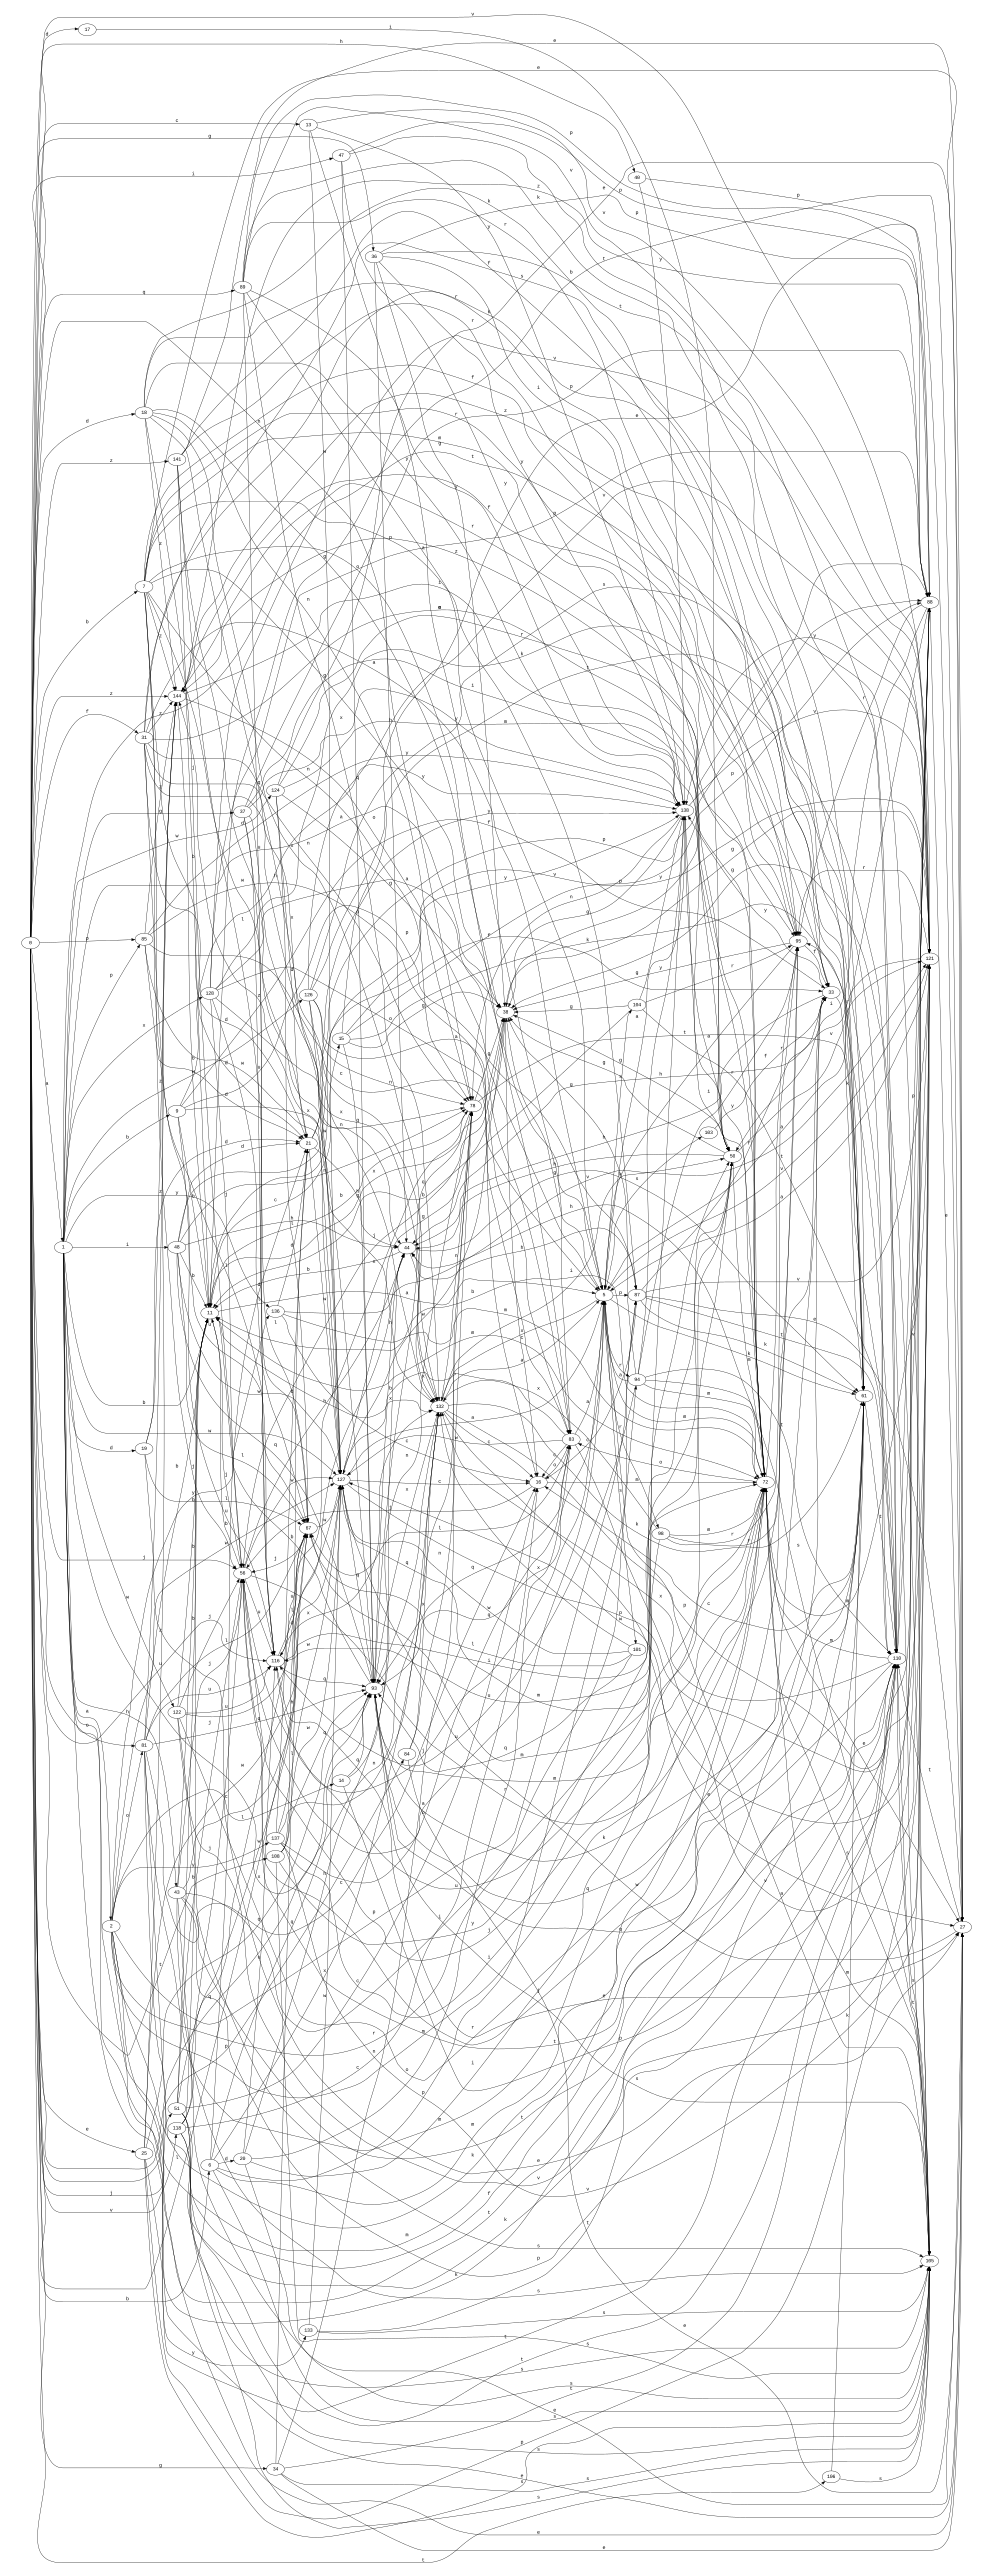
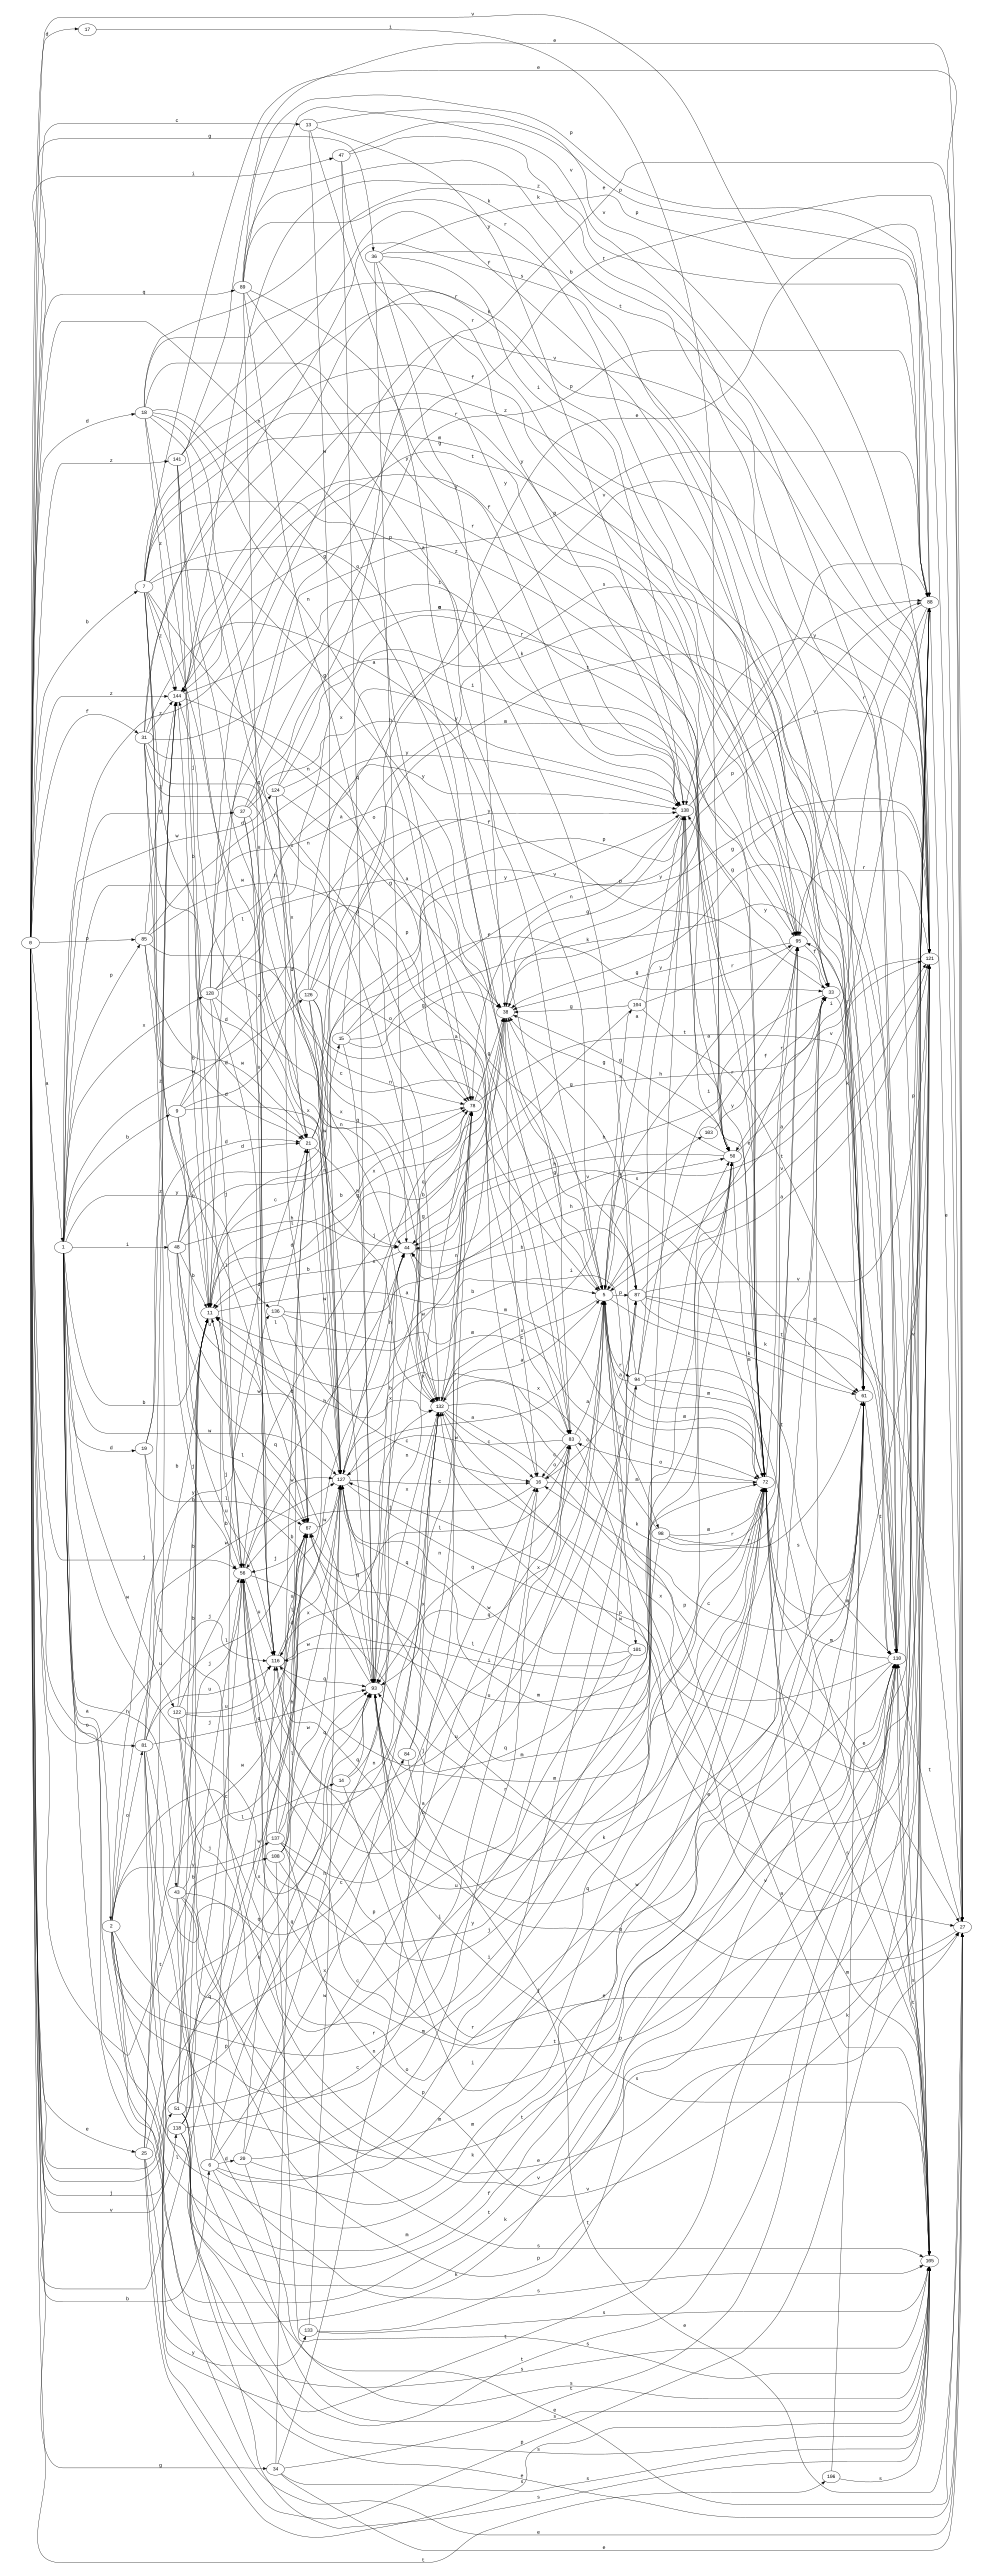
node "40": removed
edge "87" -> "33": label "f" -> "e"
